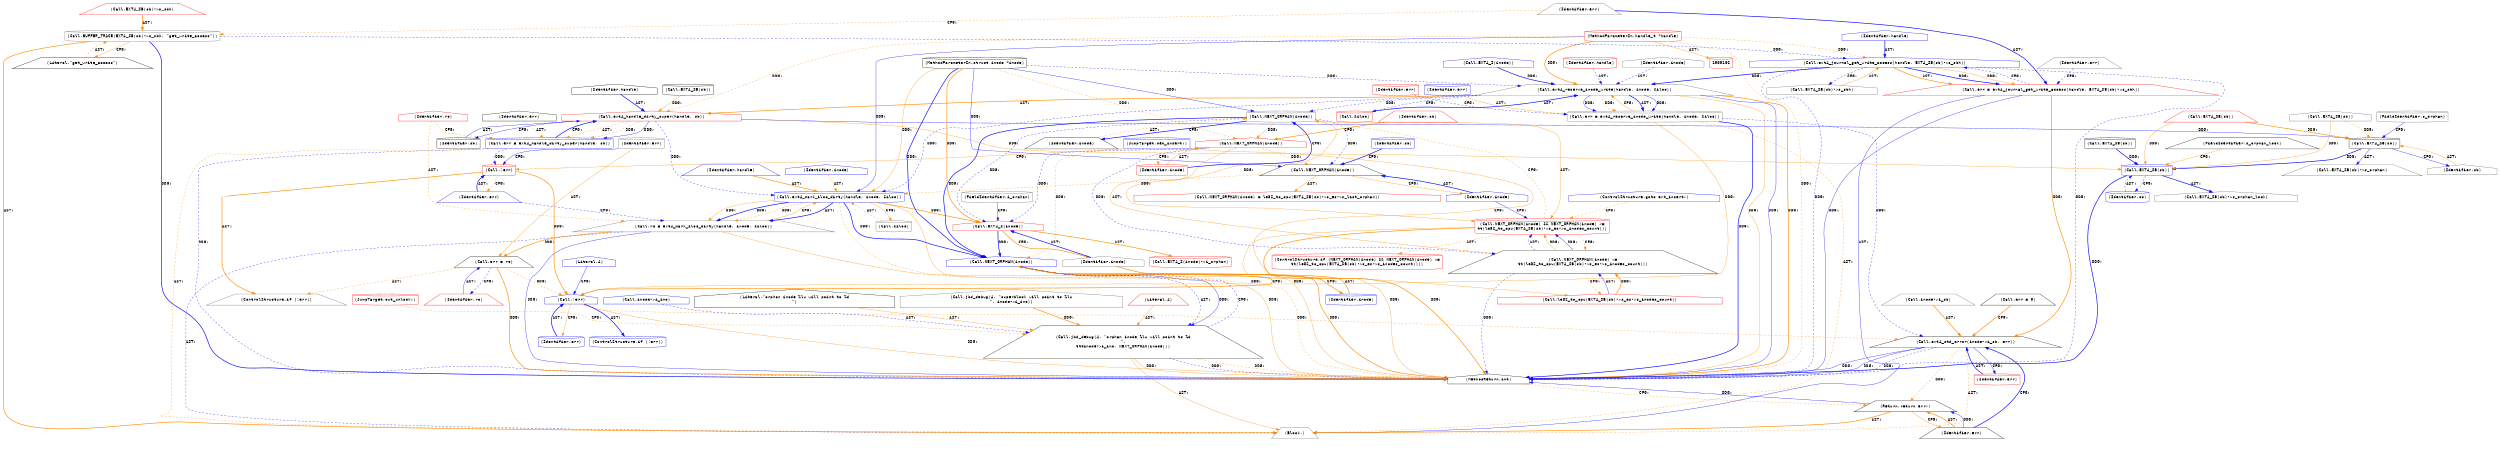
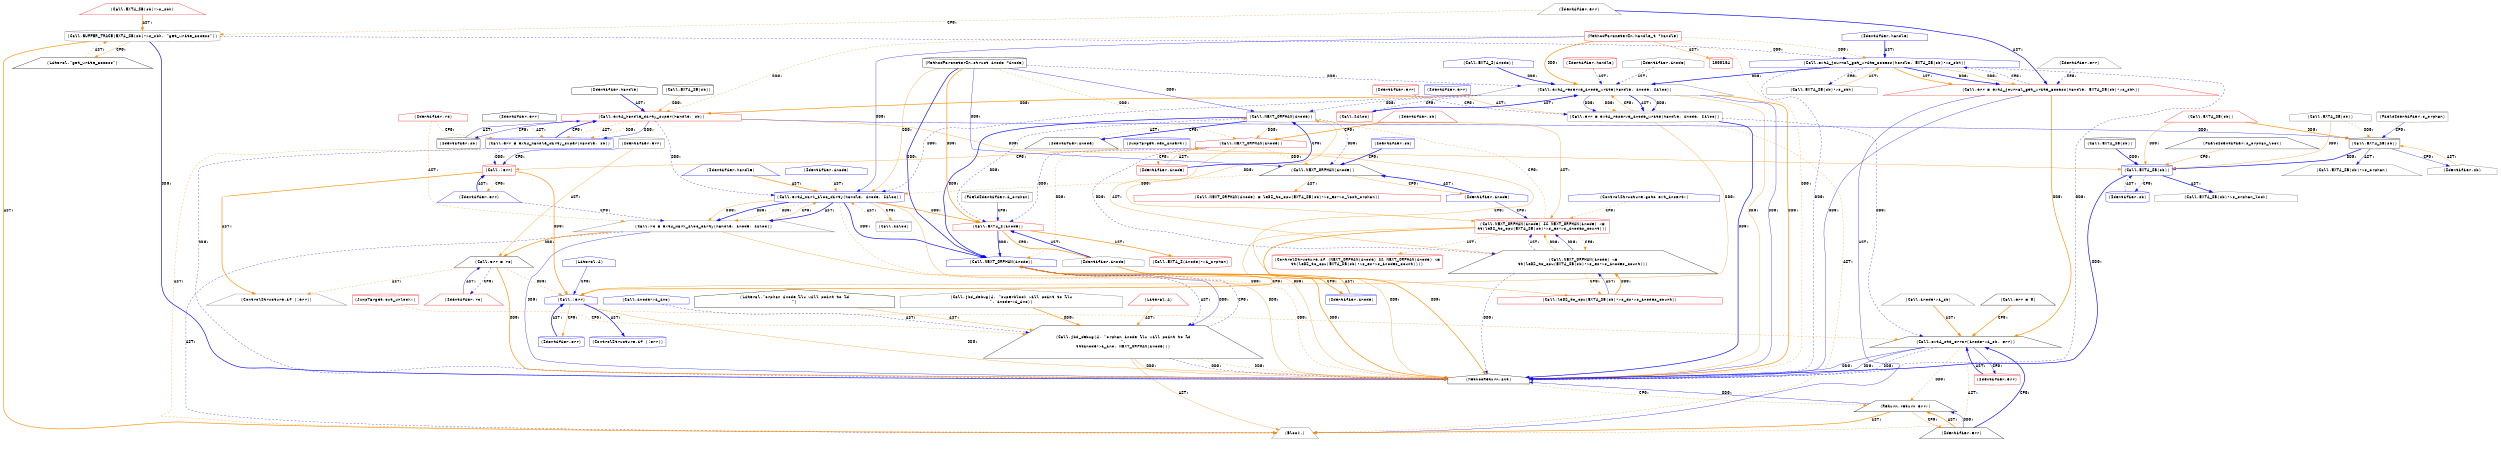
node "1000106": label "1000106" -> "1000104"
edge "(Call,ext4_reserve_inode_write(handle, inode, &iloc))" -> "(Call,ext4_handle_dirty_super(handle, sb))": label "AST: " -> "DDG: "
